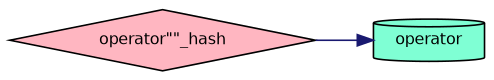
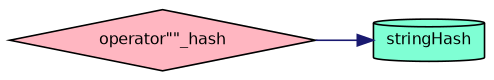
node "operator": label "operator" -> "stringHash"
